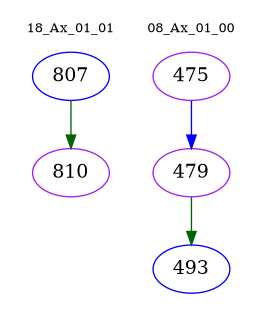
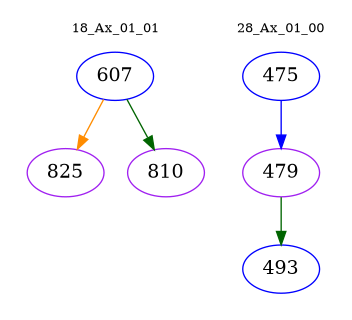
cluster "08_Ax_01_00": label "08_Ax_01_00" -> "28_Ax_01_00"
node "807": label "807" -> "607"
node "475": color purple -> blue
node "825": added
